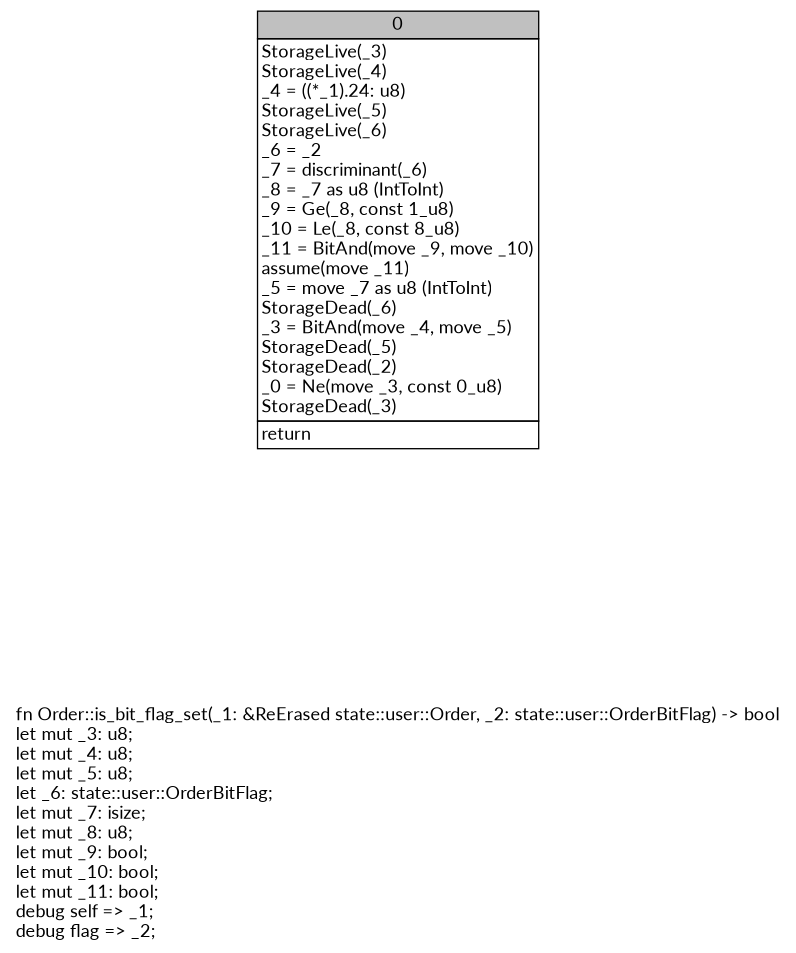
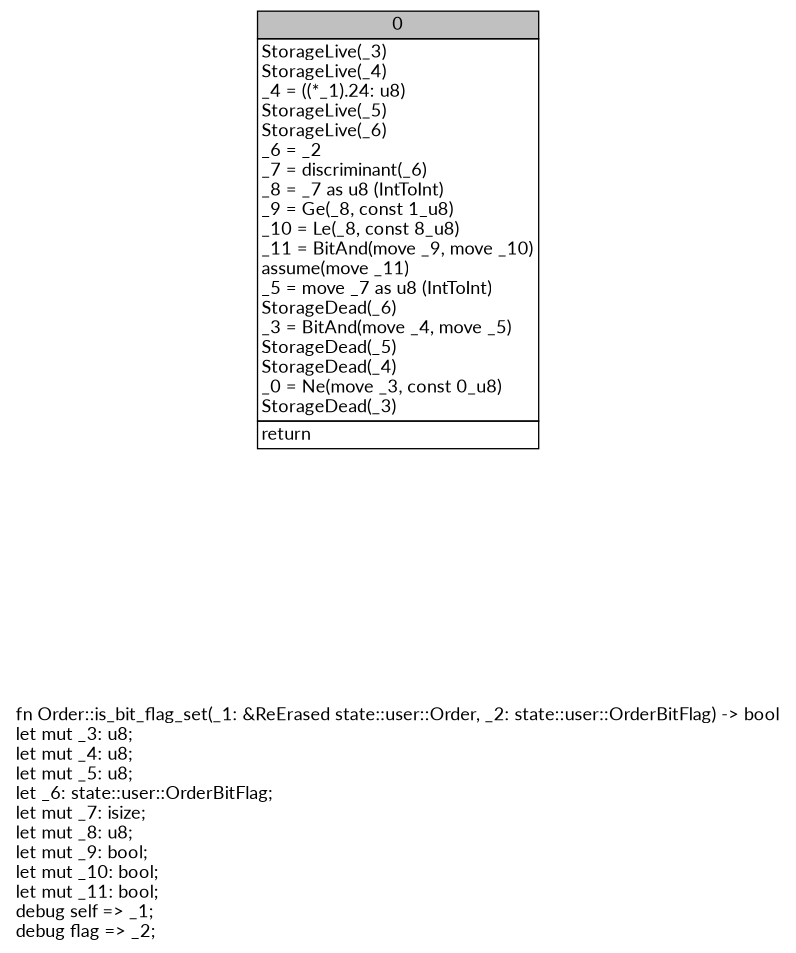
node "0": text "StorageDead(_2)" -> "StorageDead(_4)"
